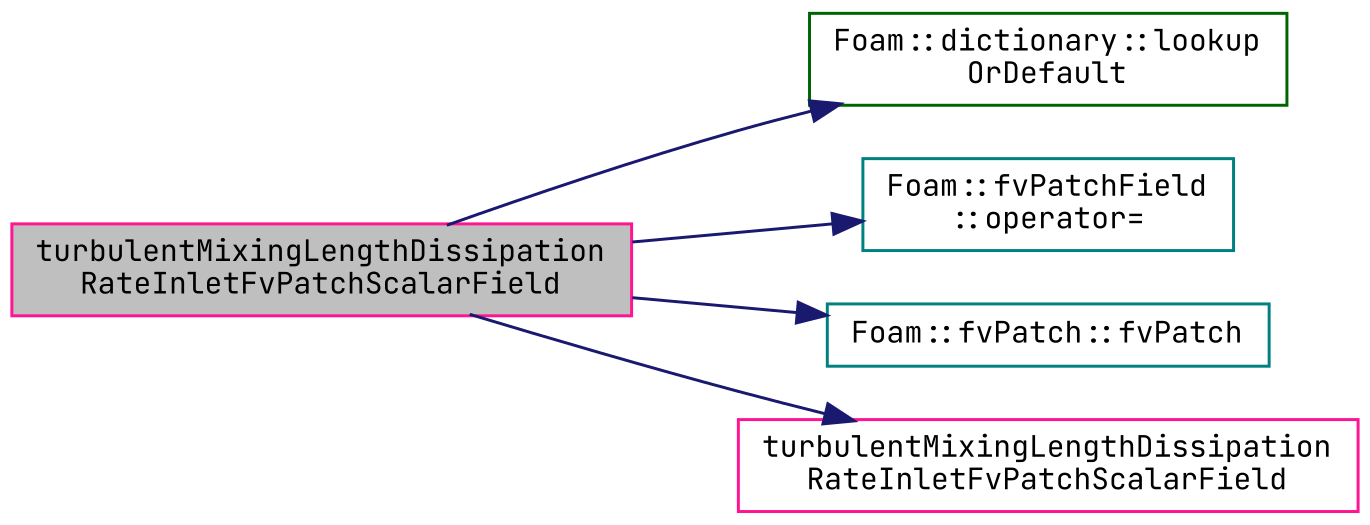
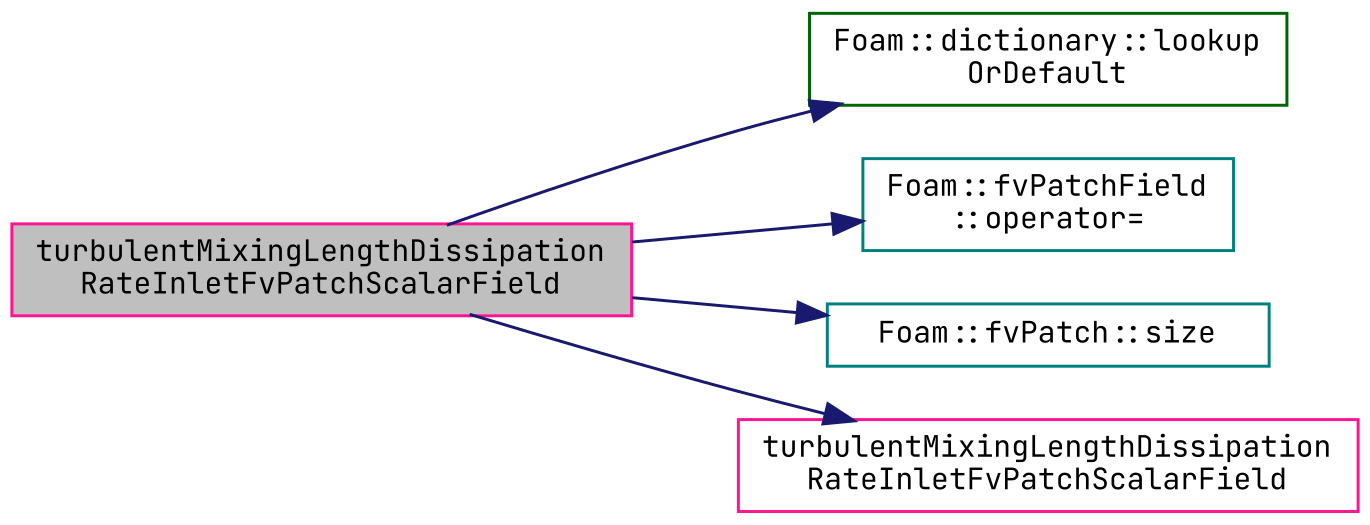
node "Foam::fvPatch::fvPatch": label "Foam::fvPatch::fvPatch" -> "Foam::fvPatch::size"
